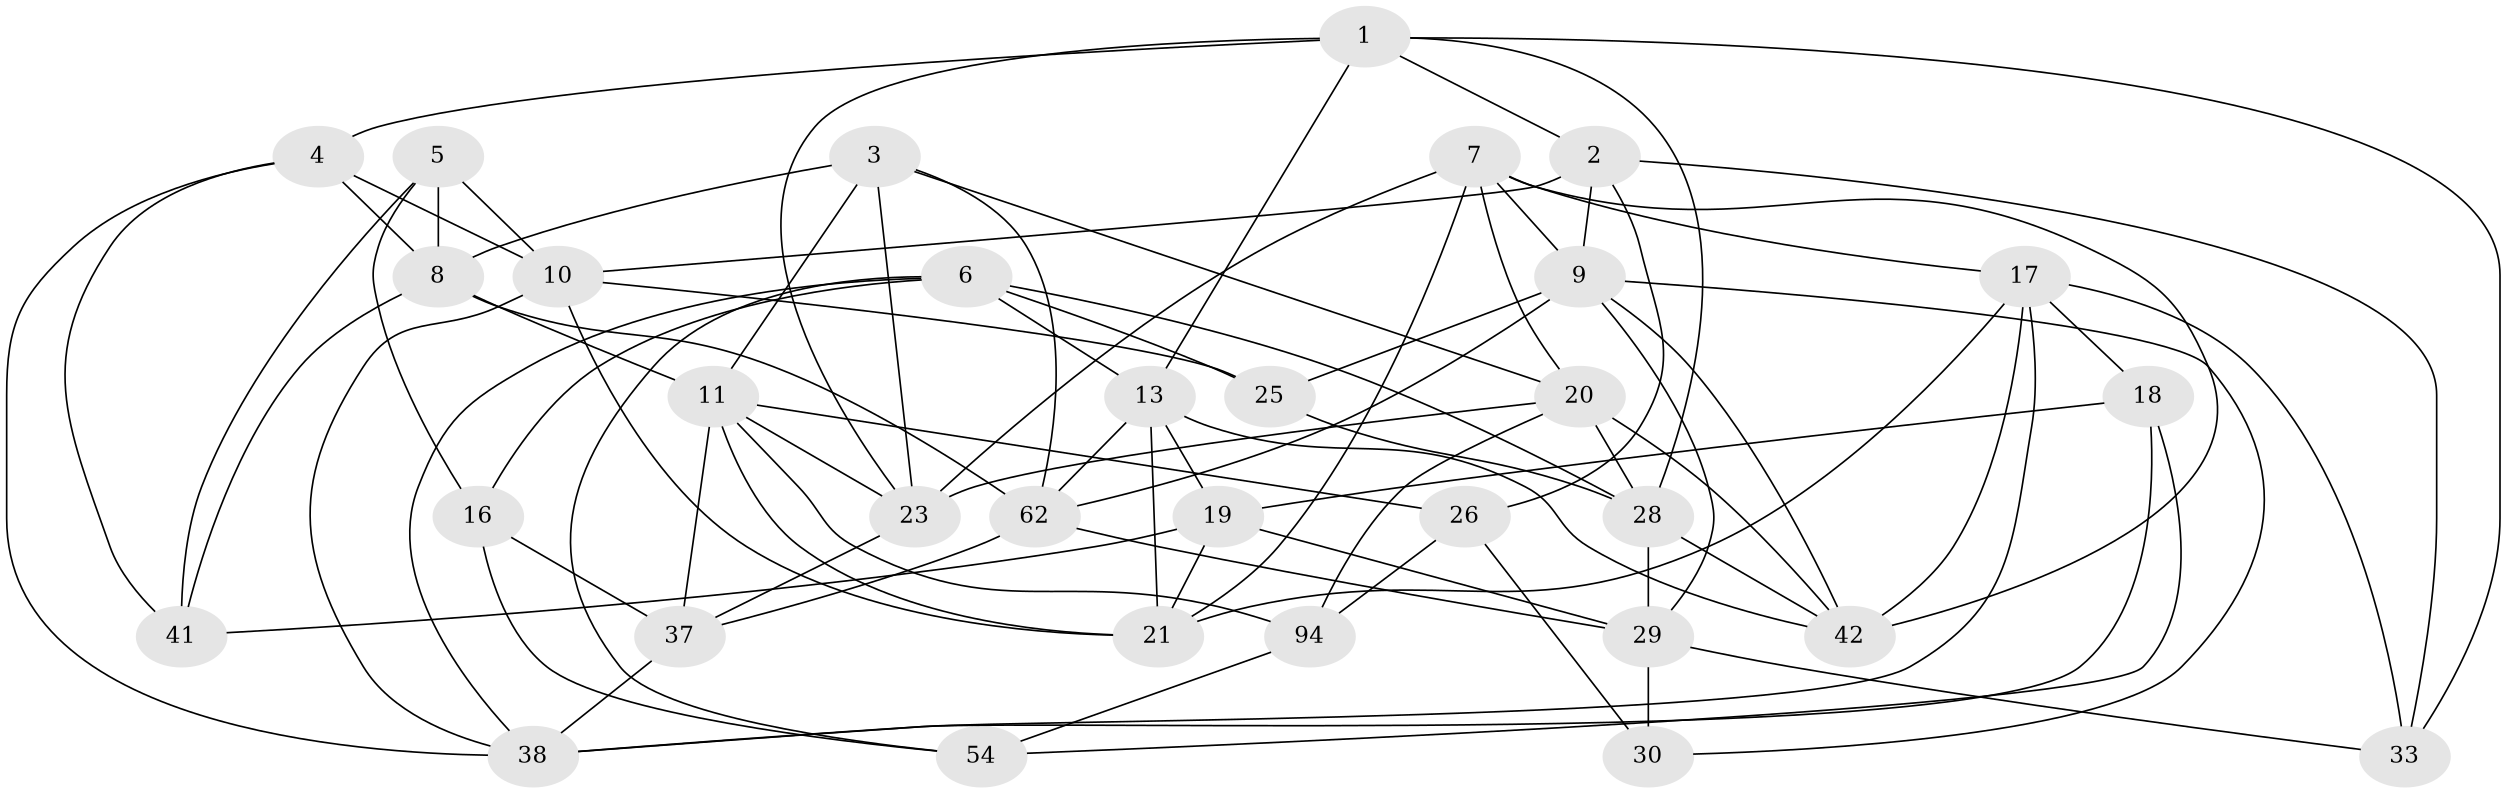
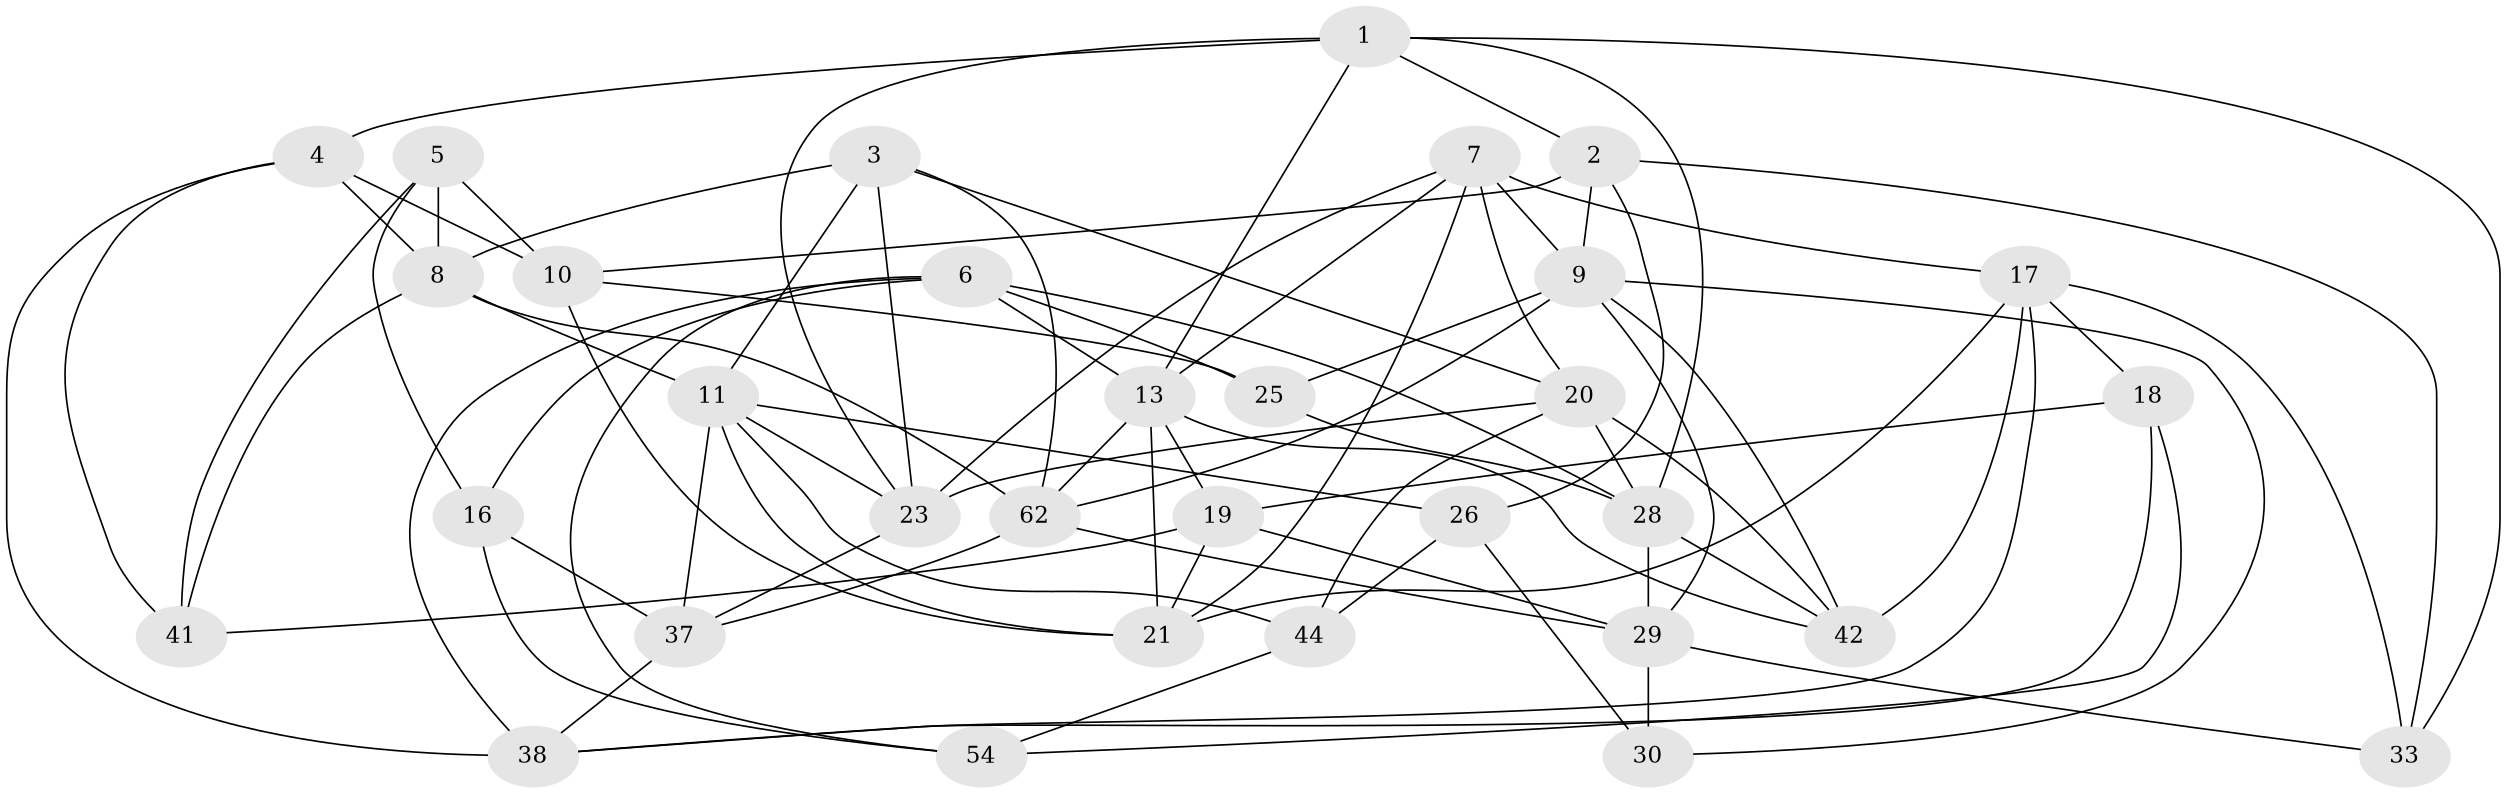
edge "7" -- "42": now "7" -- "13"
edge "10" -- "38": removed
node "94": label "94" -> "44"
